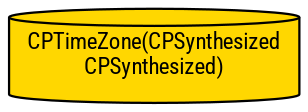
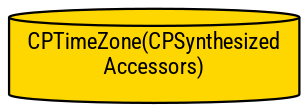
node "CPTimeZone(CPSynthesized CPSynthesized)": label "CPTimeZone(CPSynthesized CPSynthesized)" -> "CPTimeZone(CPSynthesized Accessors)"
